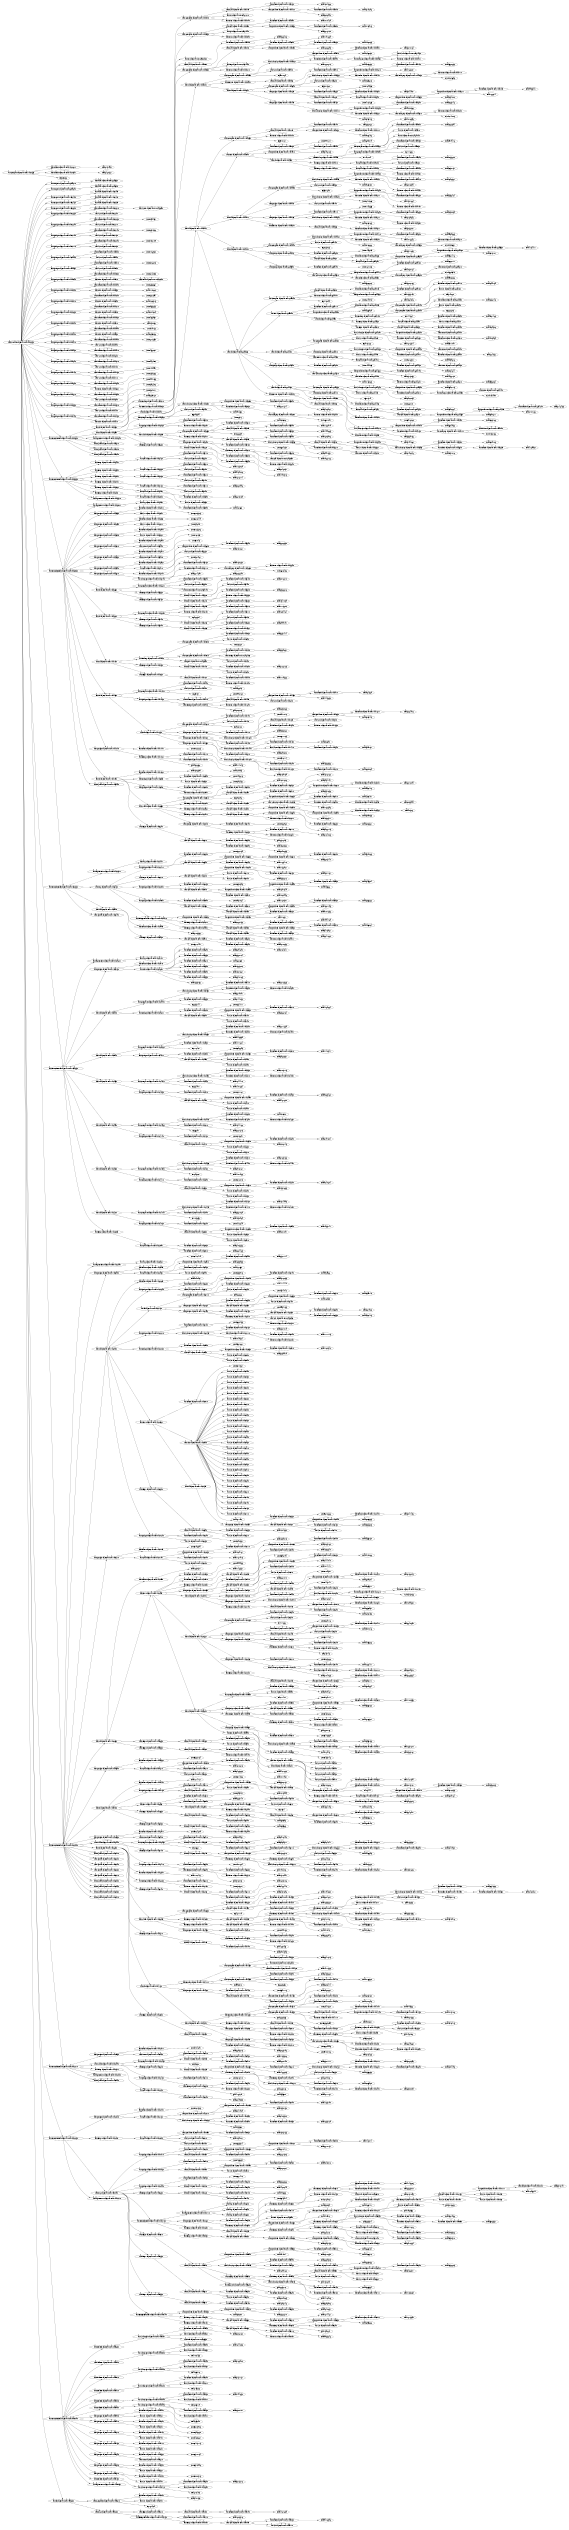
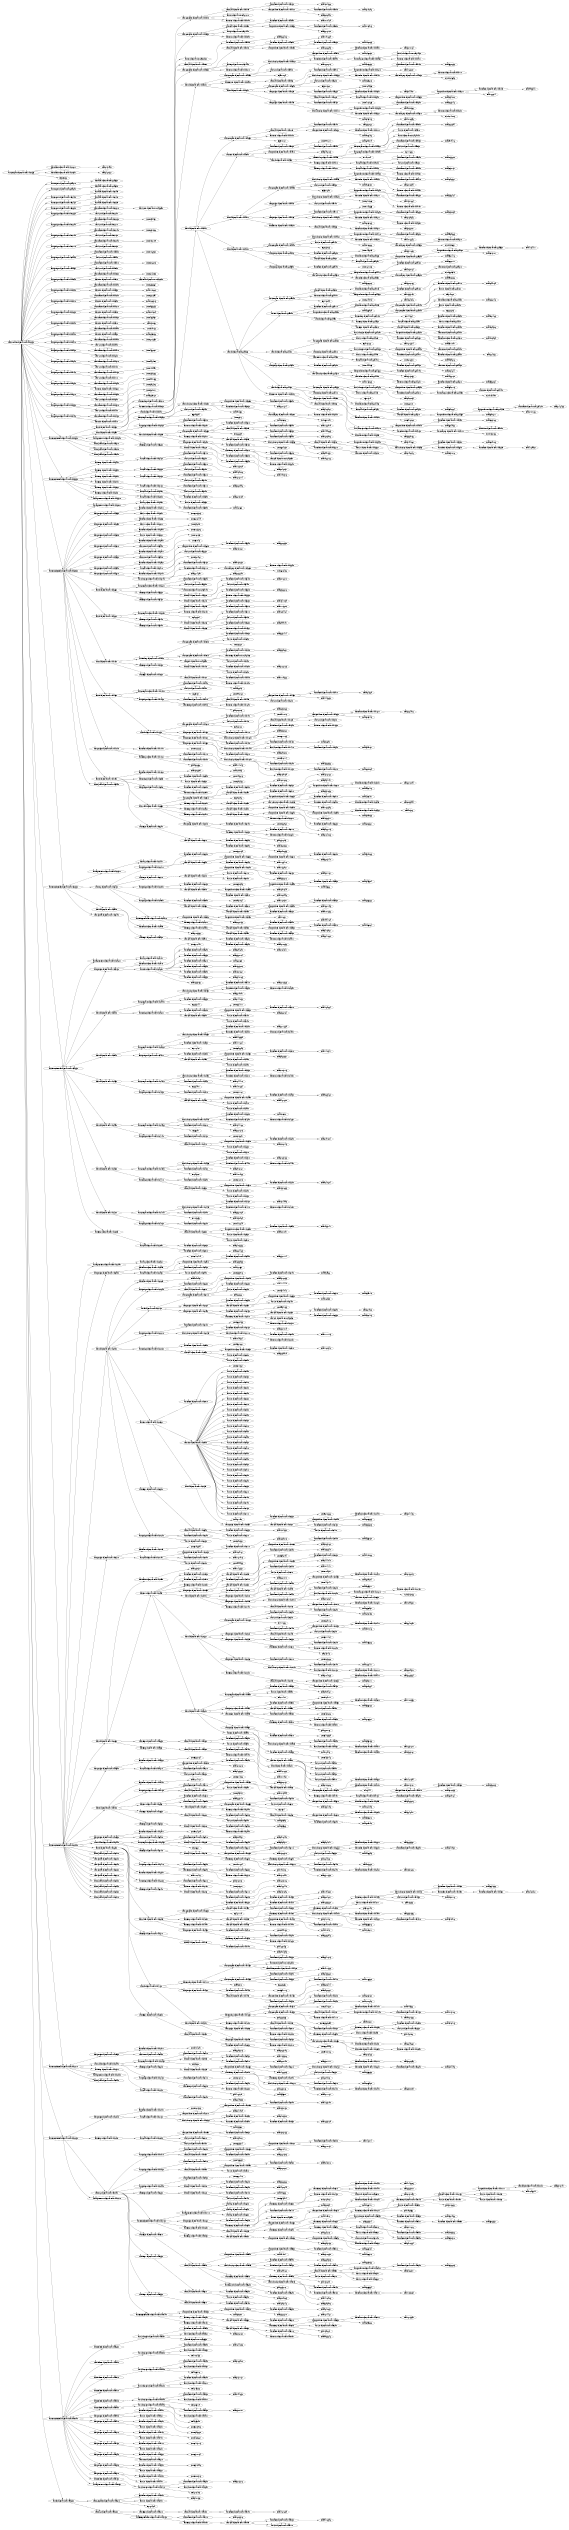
node "_ast.Expr object at 0xa17dba550": label "_ast.Expr object at 0xa17dba550" -> "_ast.Expr dccf at 0xa17dba550"
